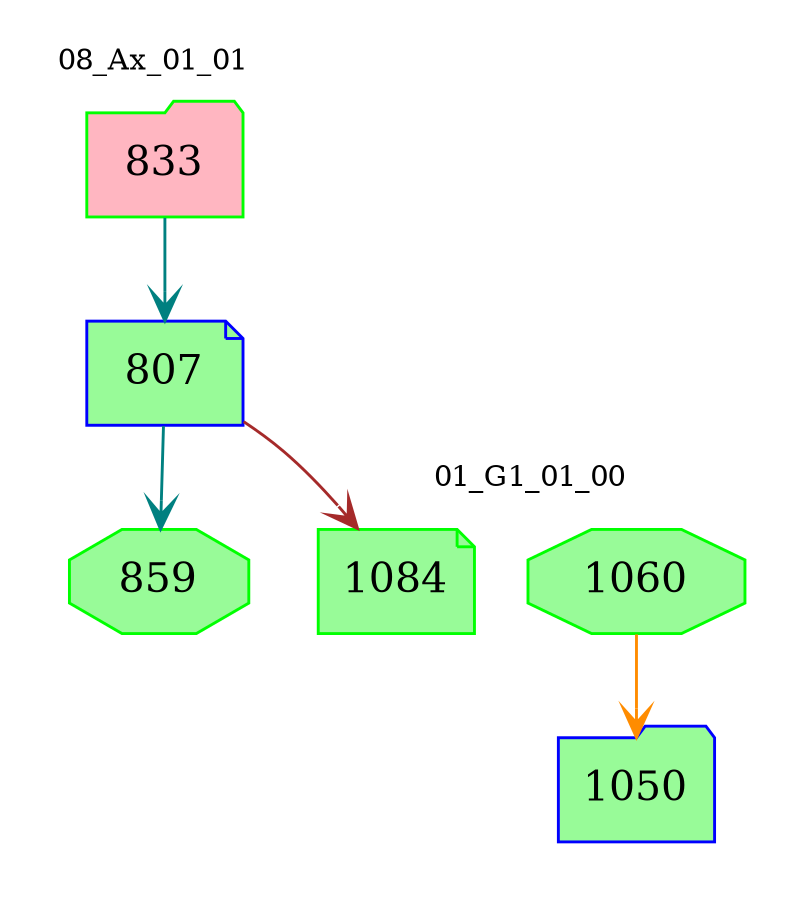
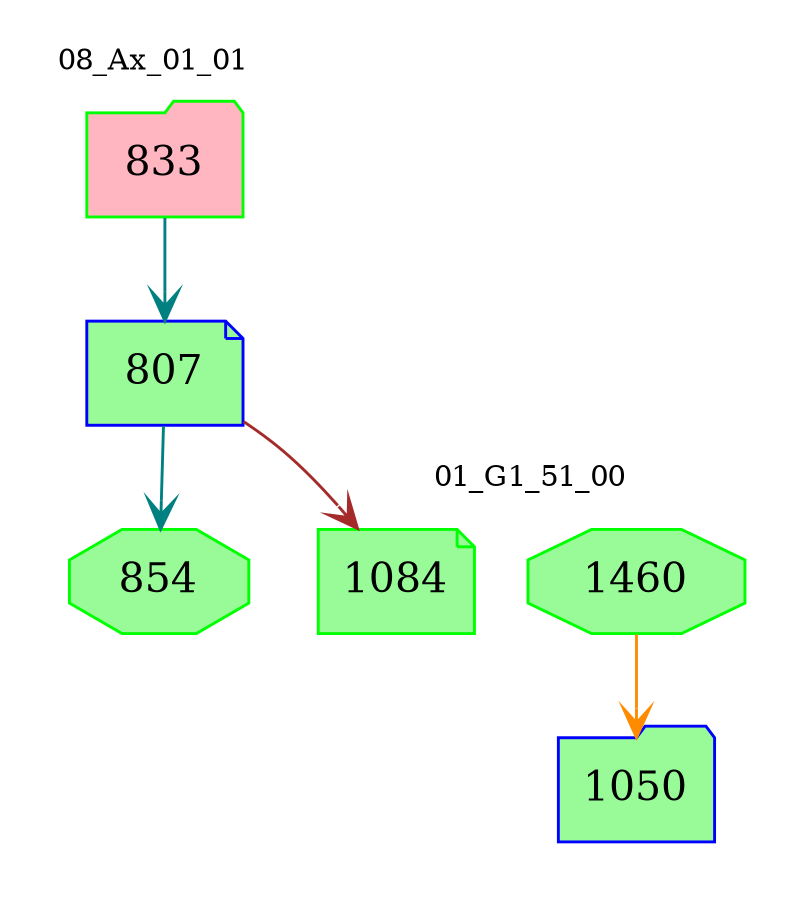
cluster "01_G1_01_00": label "01_G1_01_00" -> "01_G1_51_00"
node "859": label "859" -> "854"
node "1060": label "1060" -> "1460"
